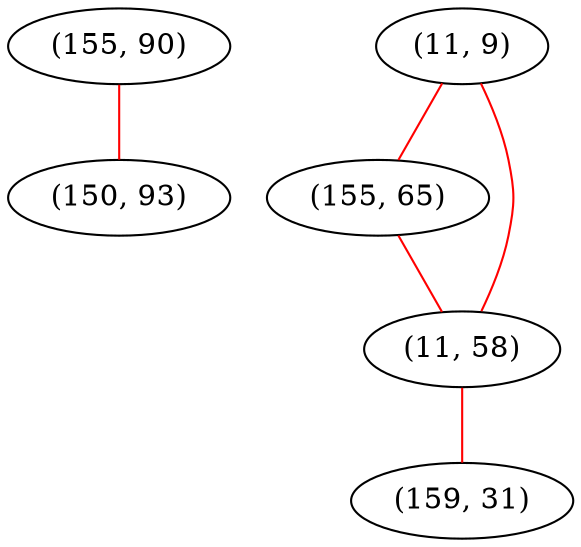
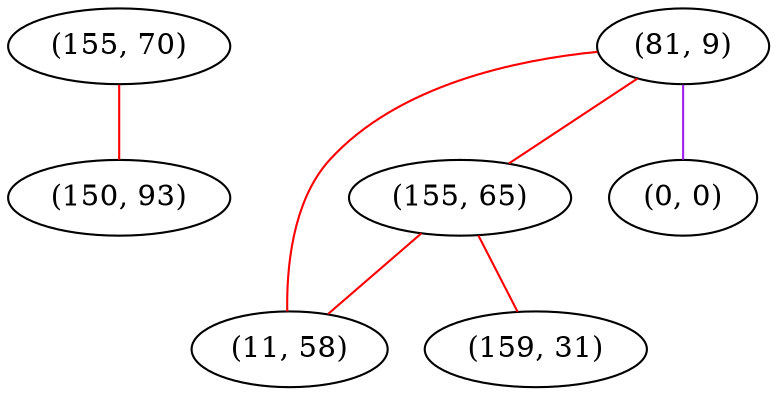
node "(155, 90)": label "(155, 90)" -> "(155, 70)"
node "(11, 9)": label "(11, 9)" -> "(81, 9)"
node "(0, 0)": added
edge "(11, 58)" -- "(159, 31)": now "(155, 65)" -- "(159, 31)"
